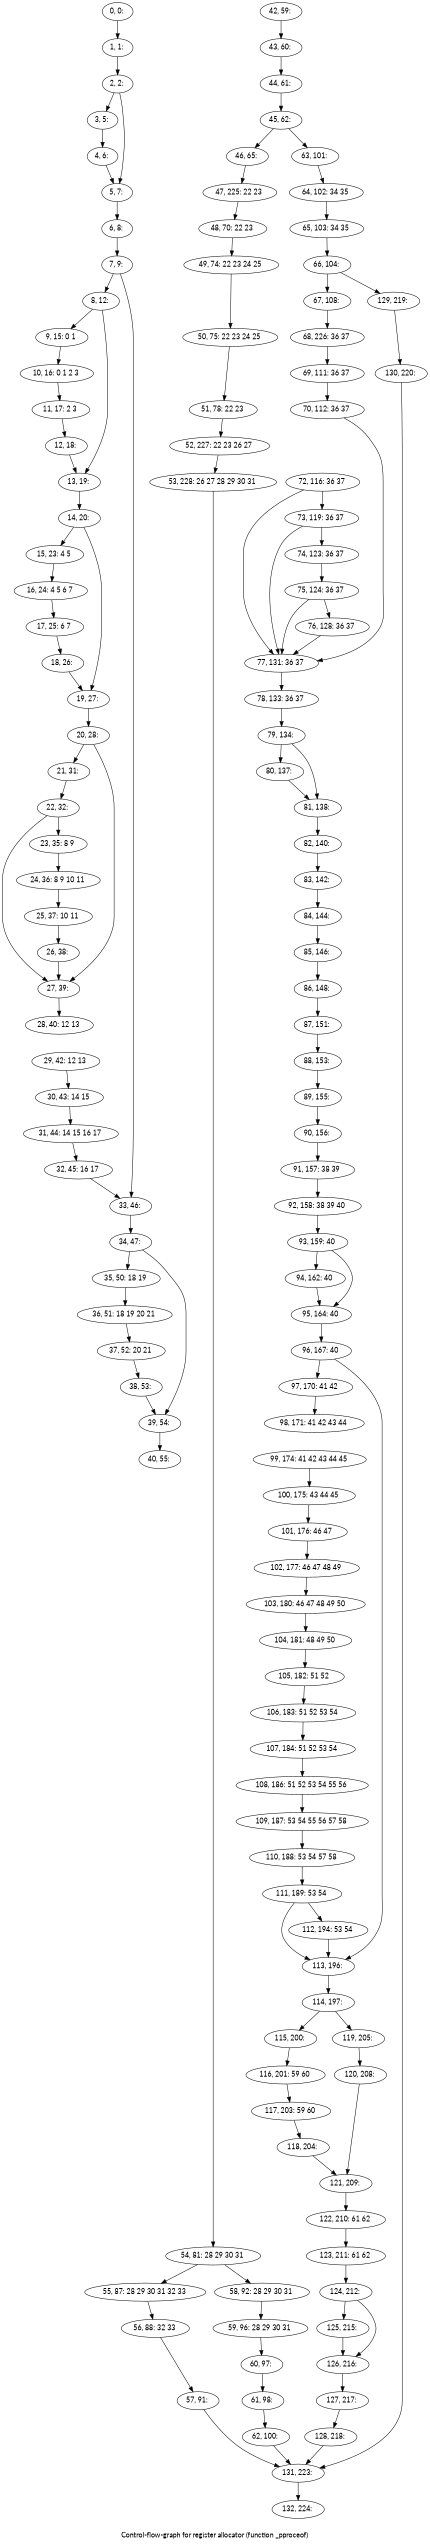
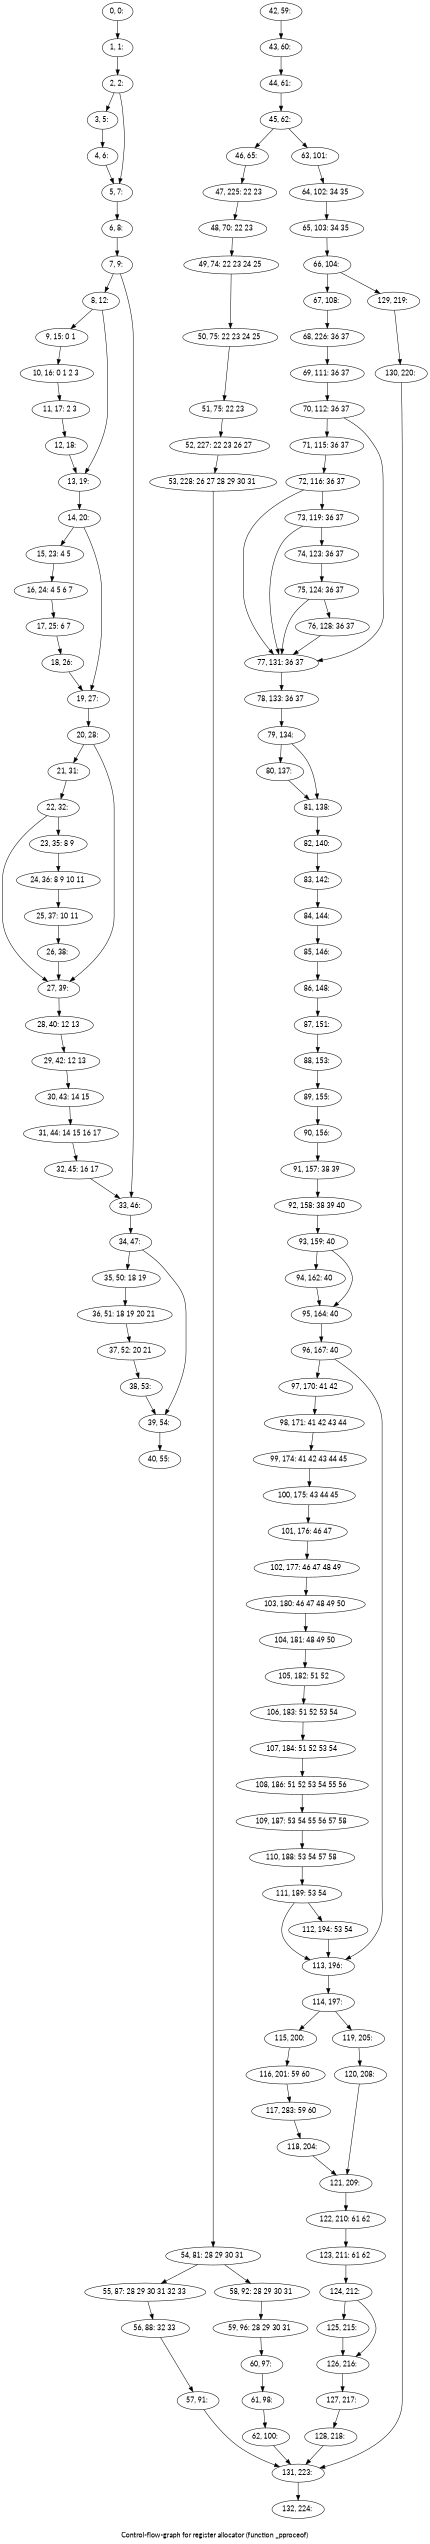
node "51, 78: 22 23": label "51, 78: 22 23" -> "51, 75: 22 23"
node "71, 115: 36 37": added
edge "28, 40: 12 13" -> "29, 42: 12 13": added
edge "98, 171: 41 42 43 44" -> "99, 174: 41 42 43 44 45": added
node "117, 203: 59 60": label "117, 203: 59 60" -> "117, 283: 59 60"
